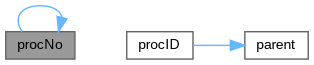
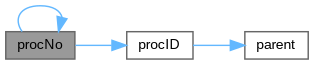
edge "procNo" -> "procID": added
